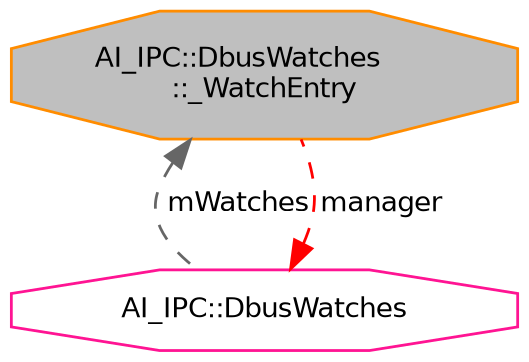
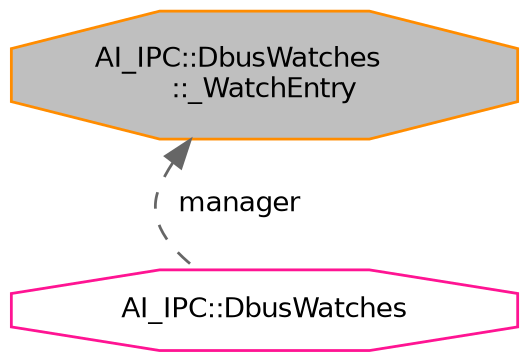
edge "AI_IPC::DbusWatches ::_WatchEntry" -> "AI_IPC::DbusWatches": removed, label "manager"
edge "AI_IPC::DbusWatches" -> "AI_IPC::DbusWatches ::_WatchEntry": label " mWatches" -> " manager"
